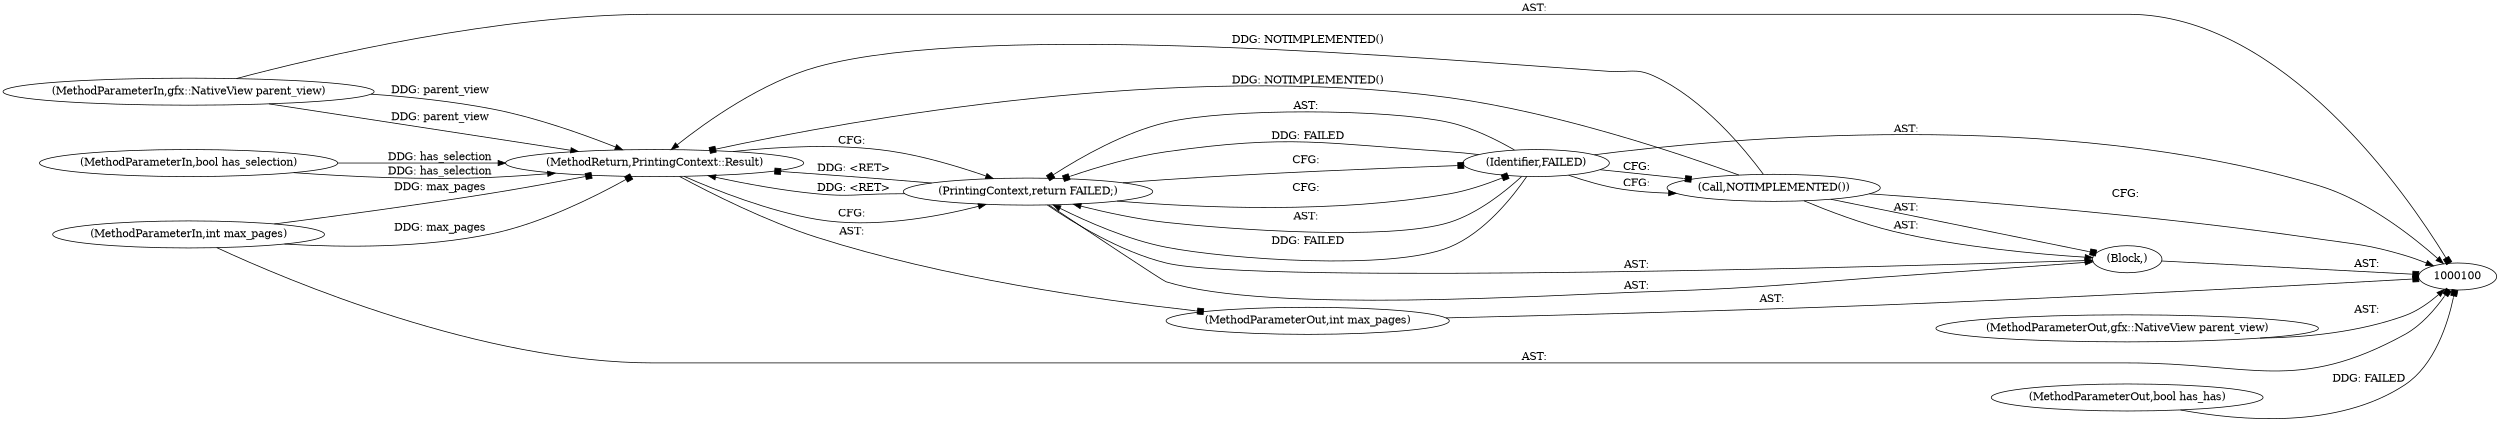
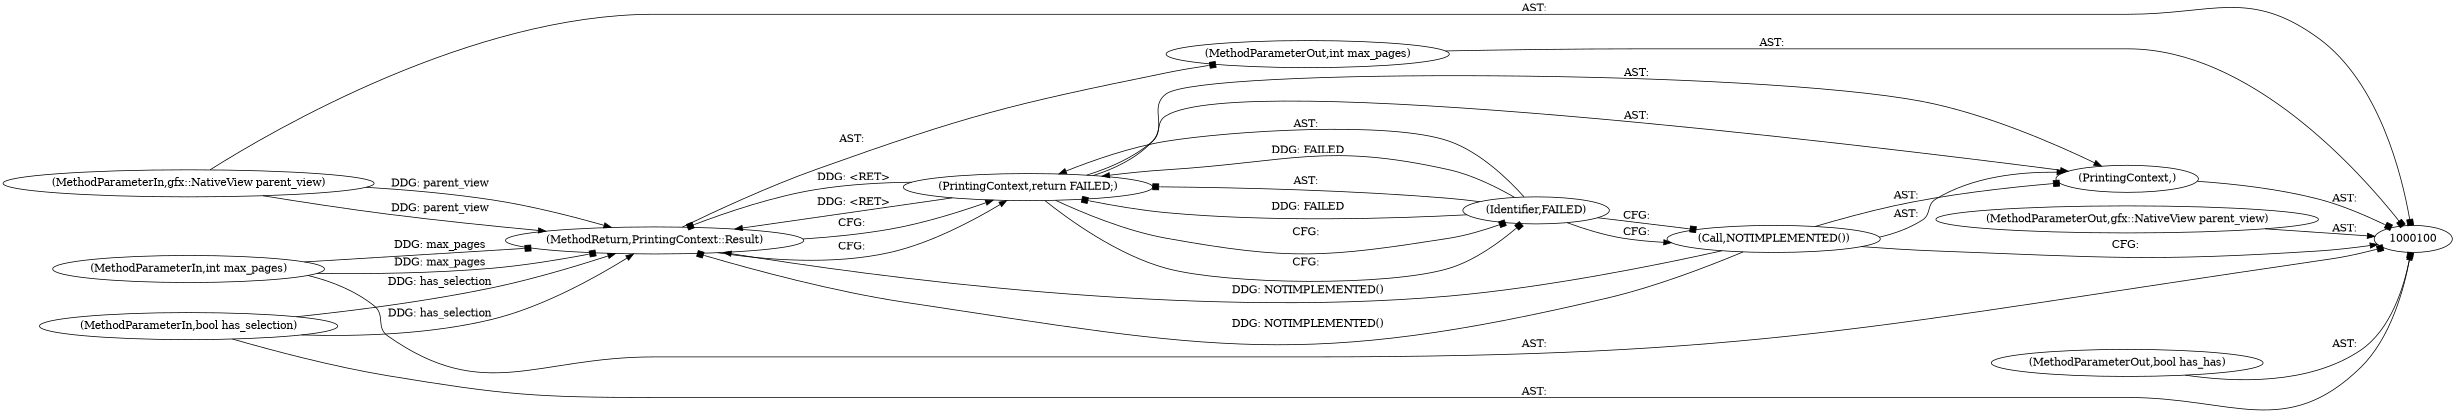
edge "(Identifier,FAILED)" -> "1000100": now "(MethodParameterIn,bool has_selection)" -> "1000100"
node "(Block,)": label "(Block,)" -> "(PrintingContext,)"
edge "(MethodParameterOut,bool has_has)" -> "1000100": label "DDG: FAILED" -> "AST: "
